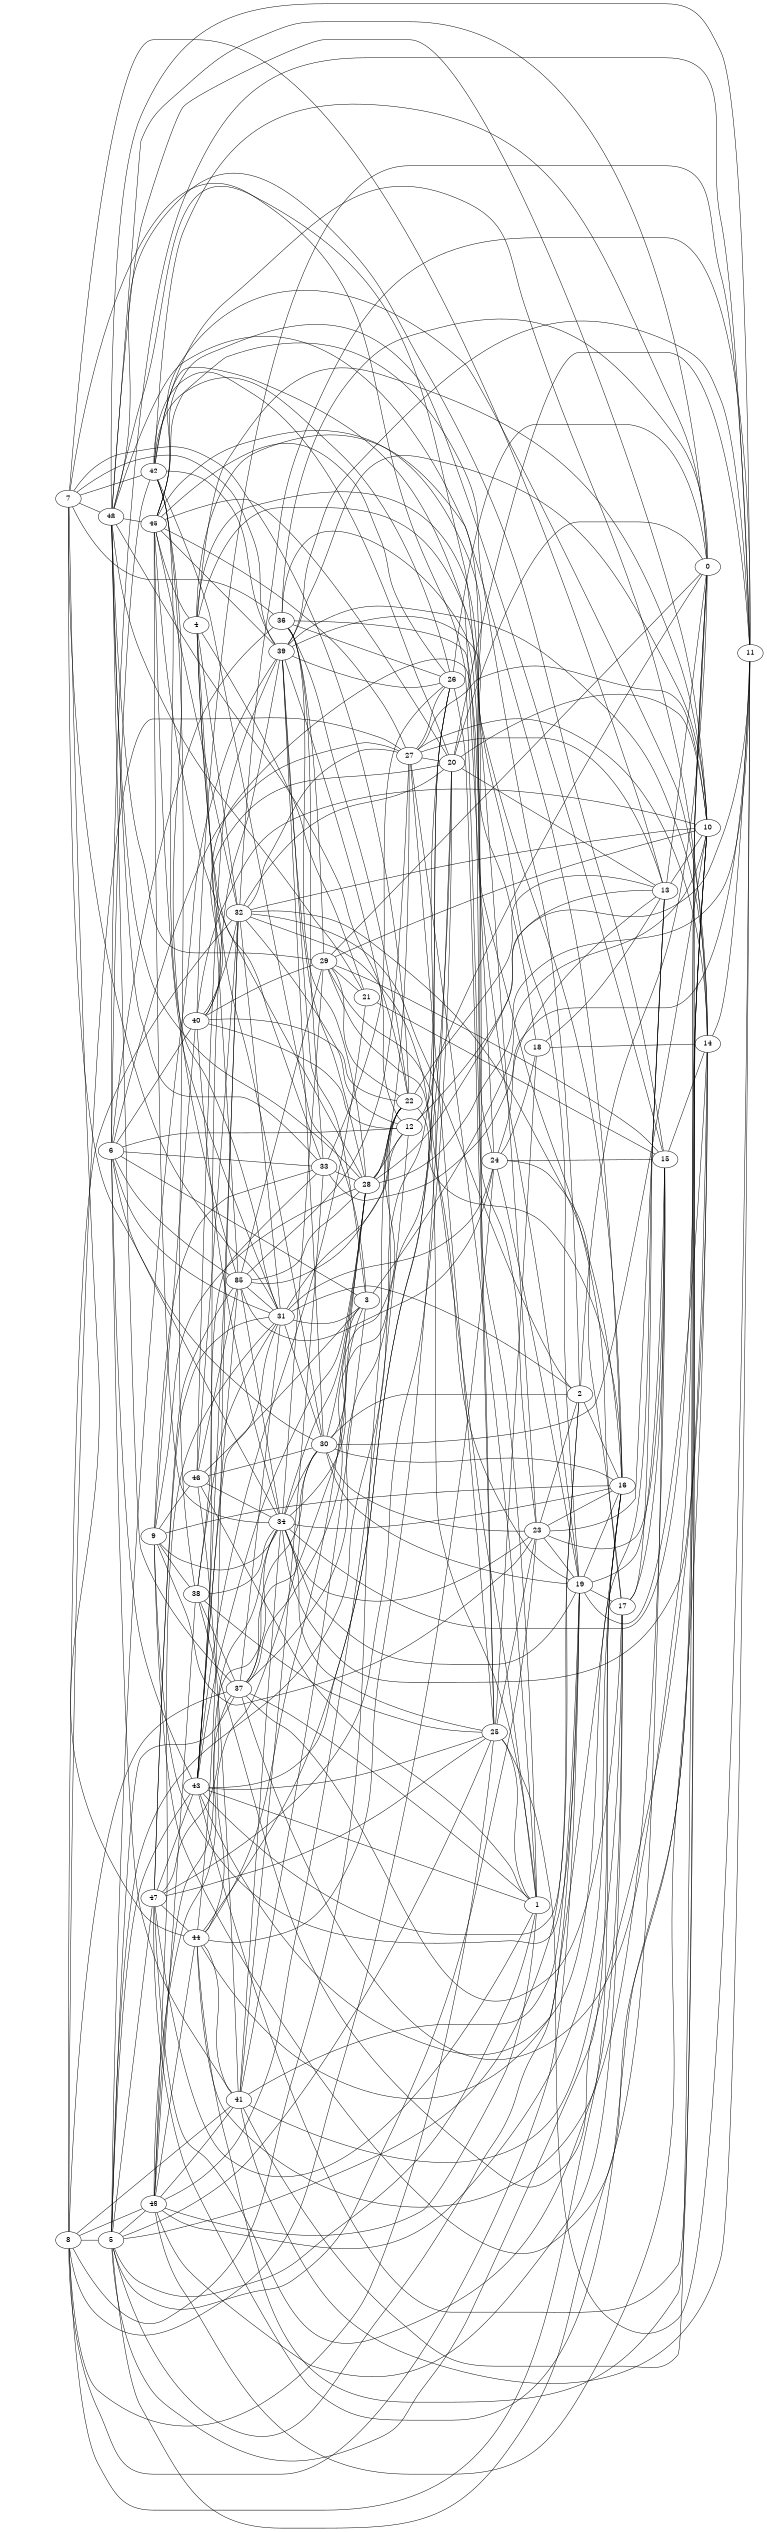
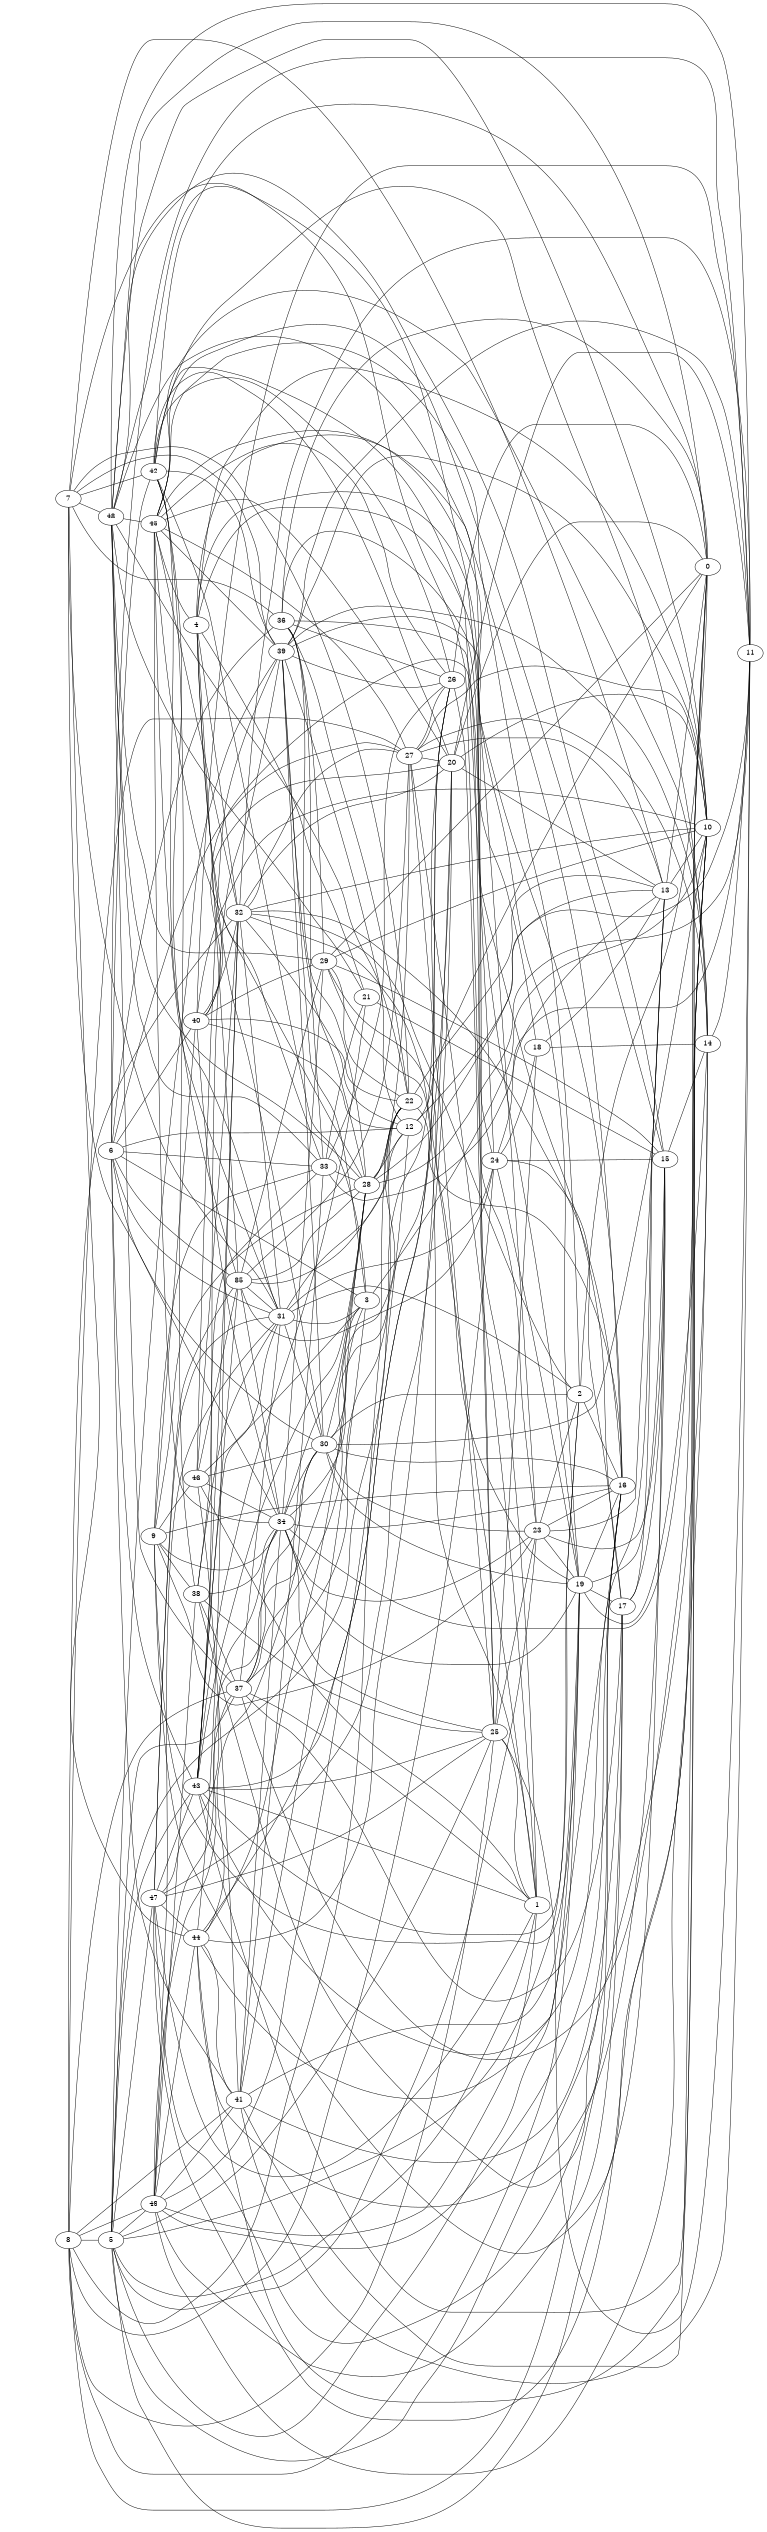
edge "29" -- "21": now "33" -- "21"
edge "14" -- "34": removed
